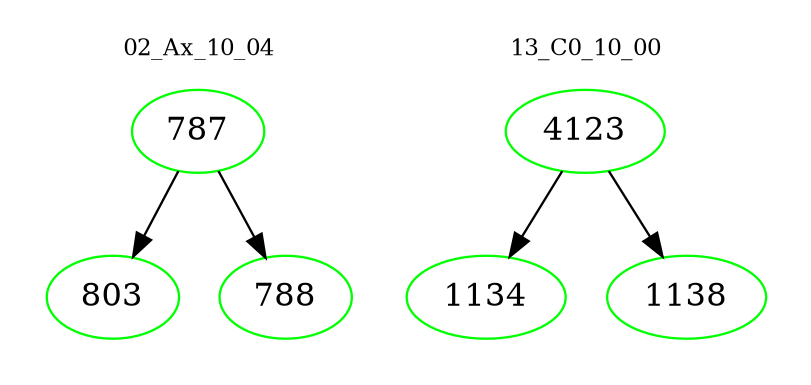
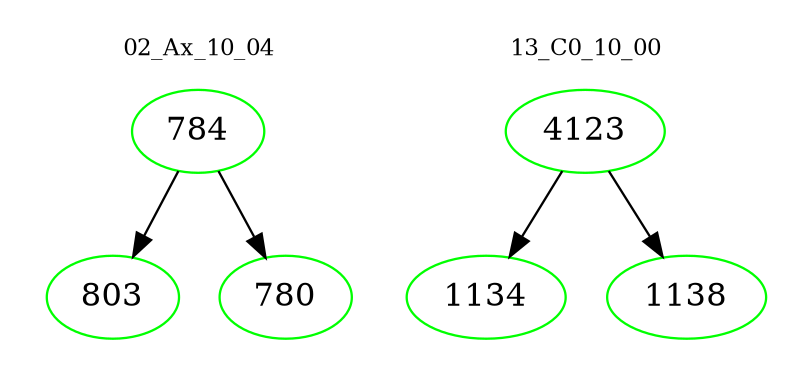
node "787": label "787" -> "784"
node "788": label "788" -> "780"
